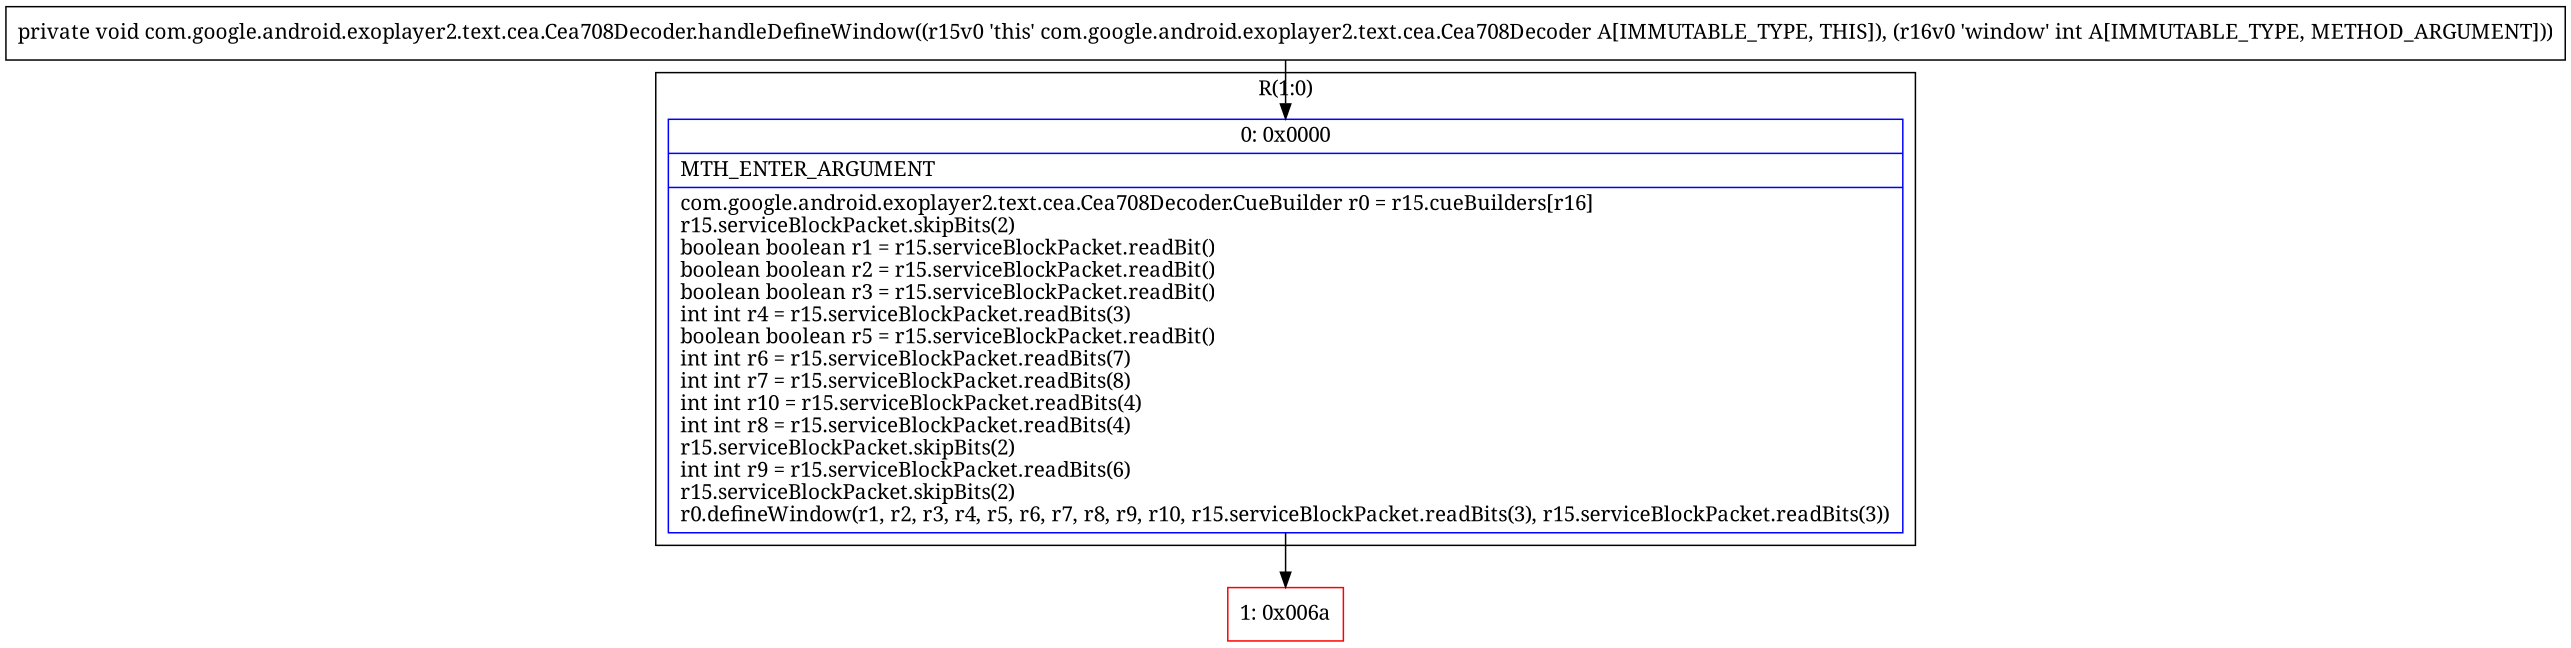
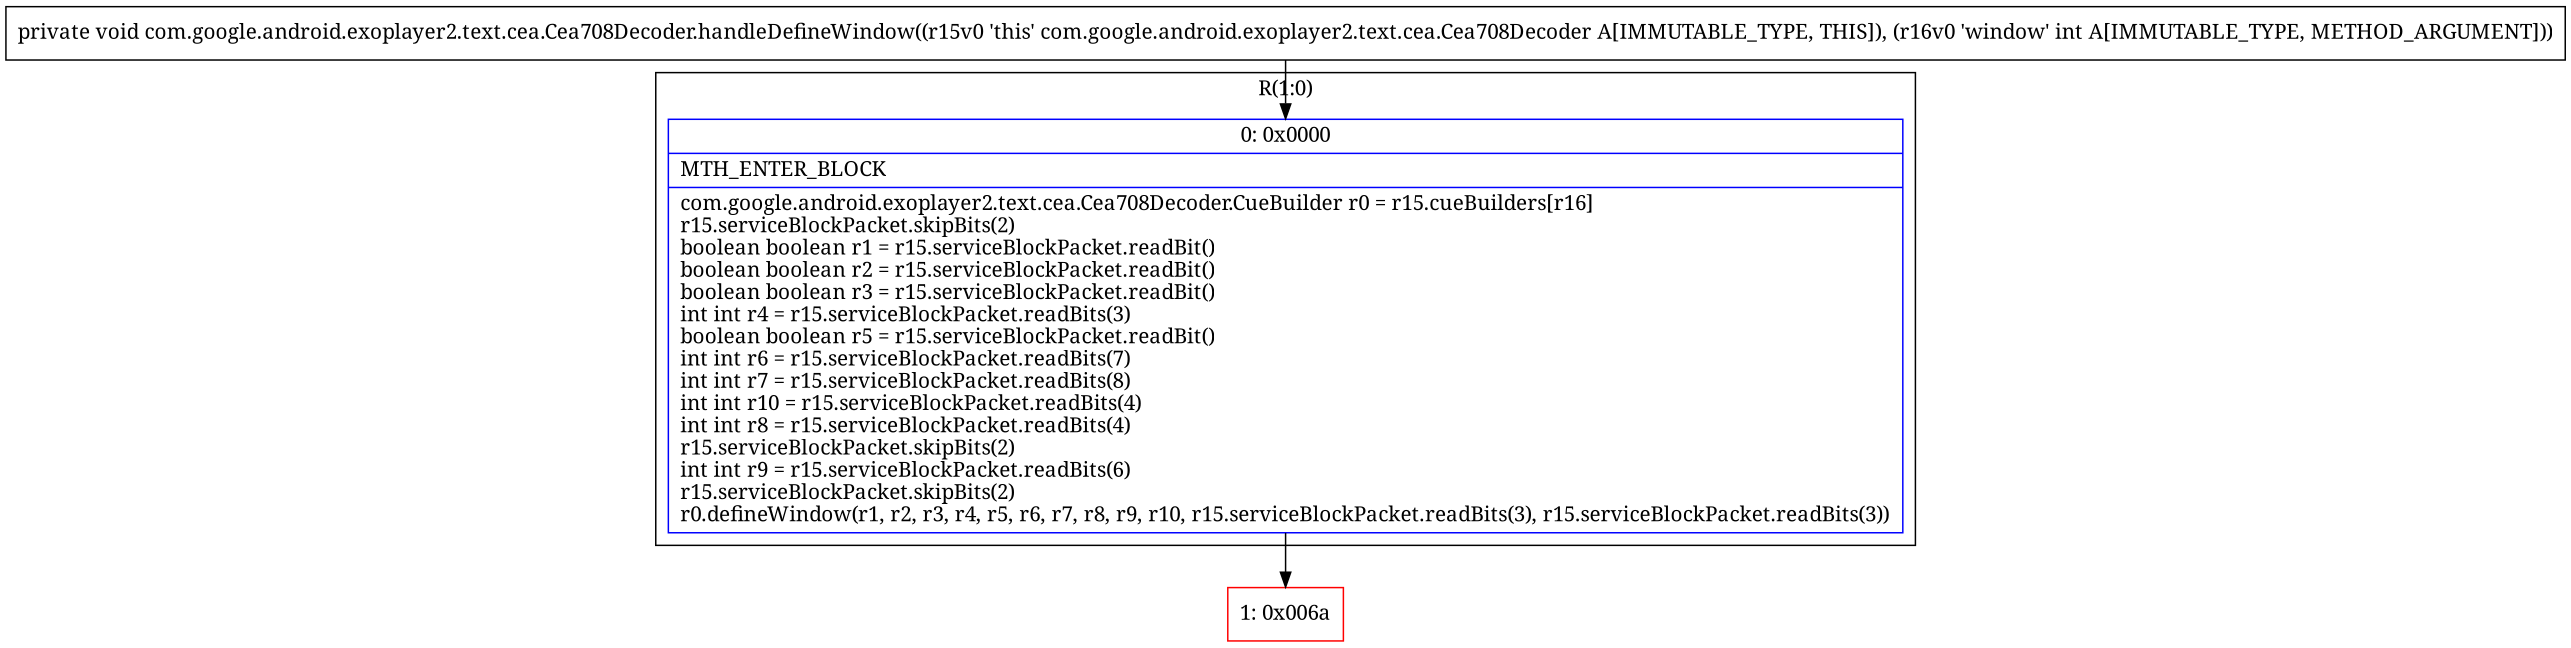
node "0: 0x0000": text "MTH_ENTER_ARGUMENT" -> "MTH_ENTER_BLOCK"
